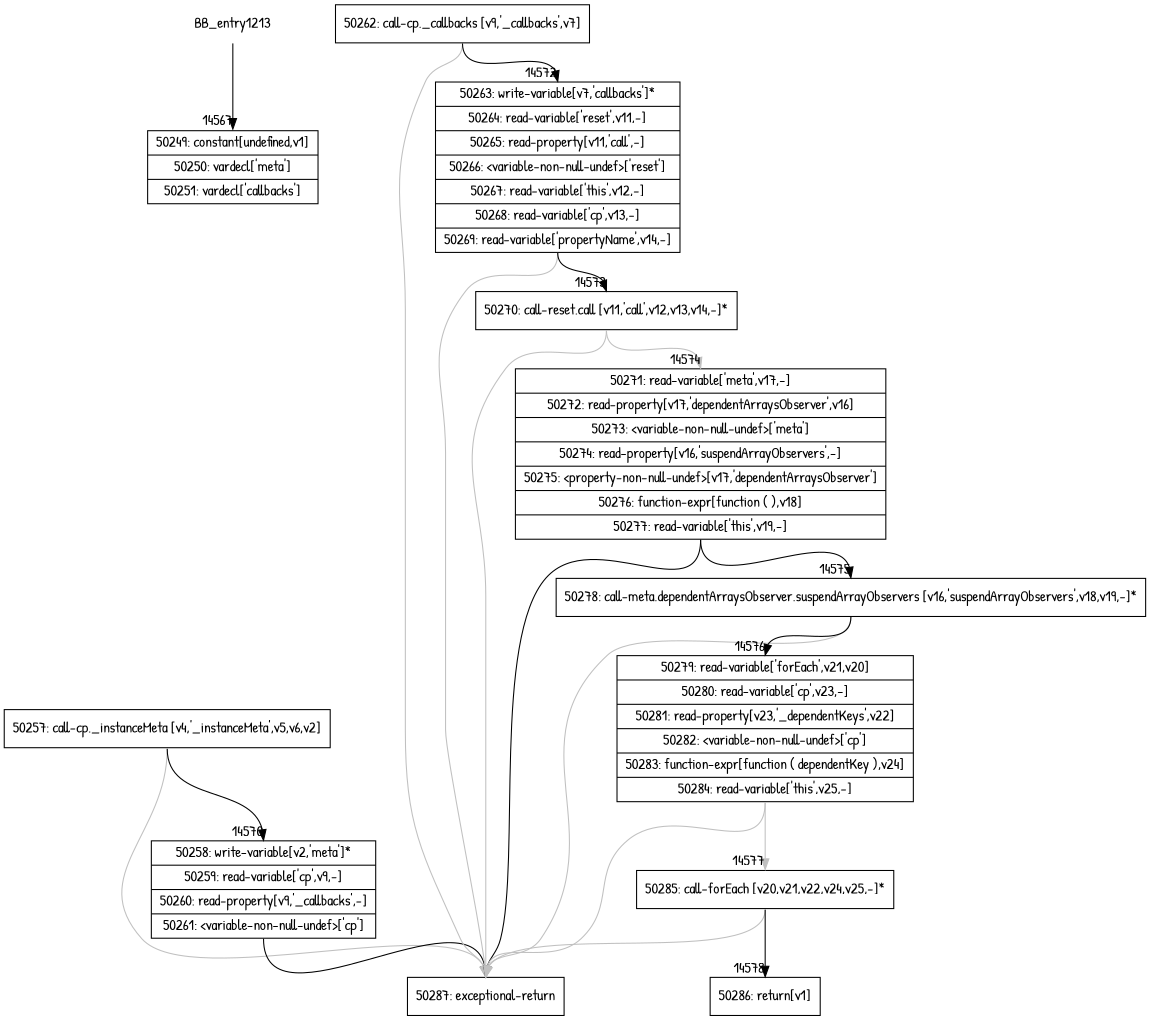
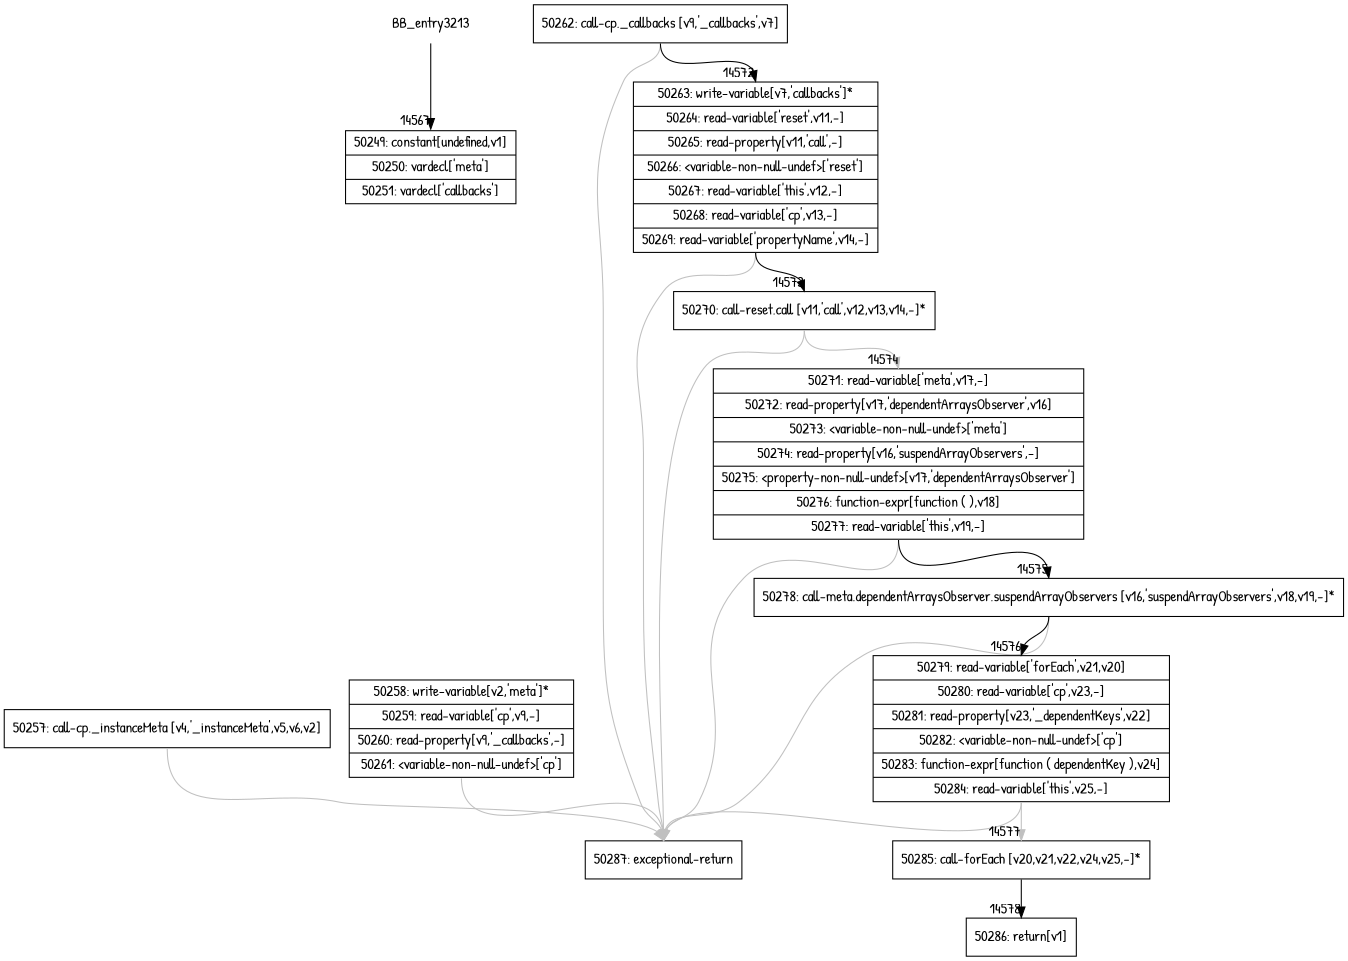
node "BB_entry1213": label "BB_entry1213" -> "BB_entry3213"
edge "50271: read-variable['meta',v17,-]" -> "50287: exceptional-return": color black -> gray
edge "50257: call-cp._instanceMeta [v4,'_instanceMeta',v5,v6,v2]" -> "50258: write-variable[v2,'meta']*": removed
edge "50285: call-forEach [v20,v21,v22,v24,v25,-]*" -> "50287: exceptional-return": removed
edge "50258: write-variable[v2,'meta']*" -> "50287: exceptional-return": color black -> gray
